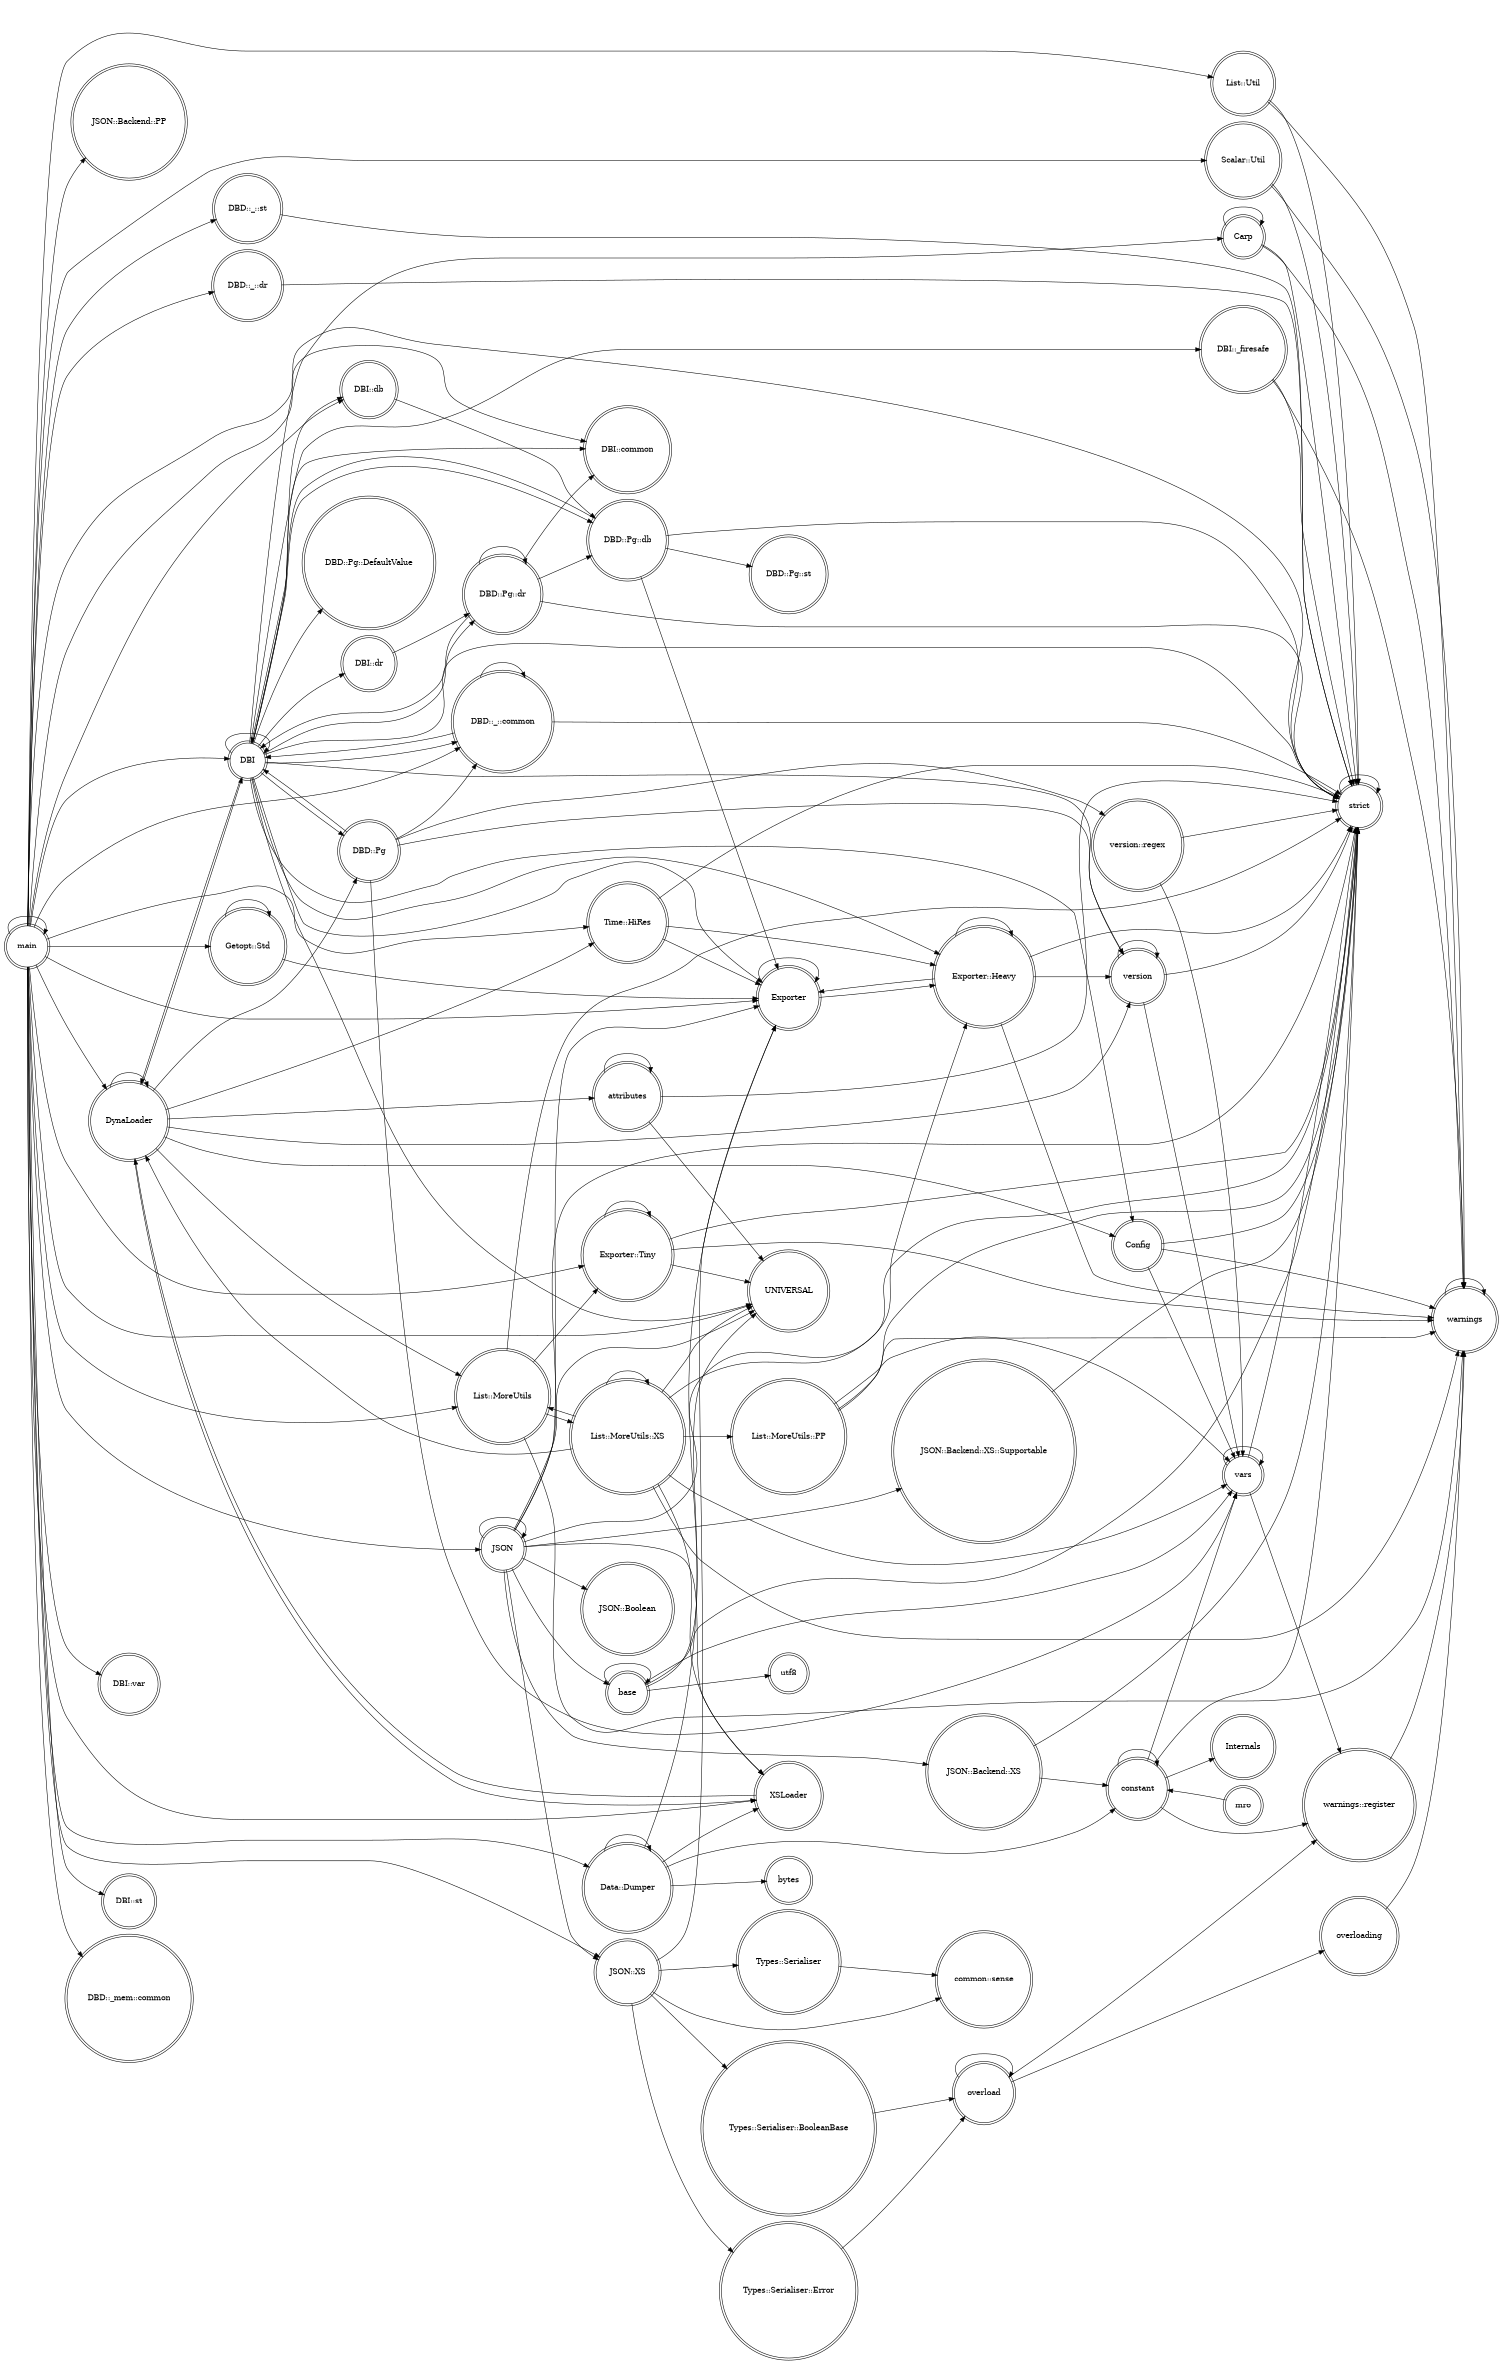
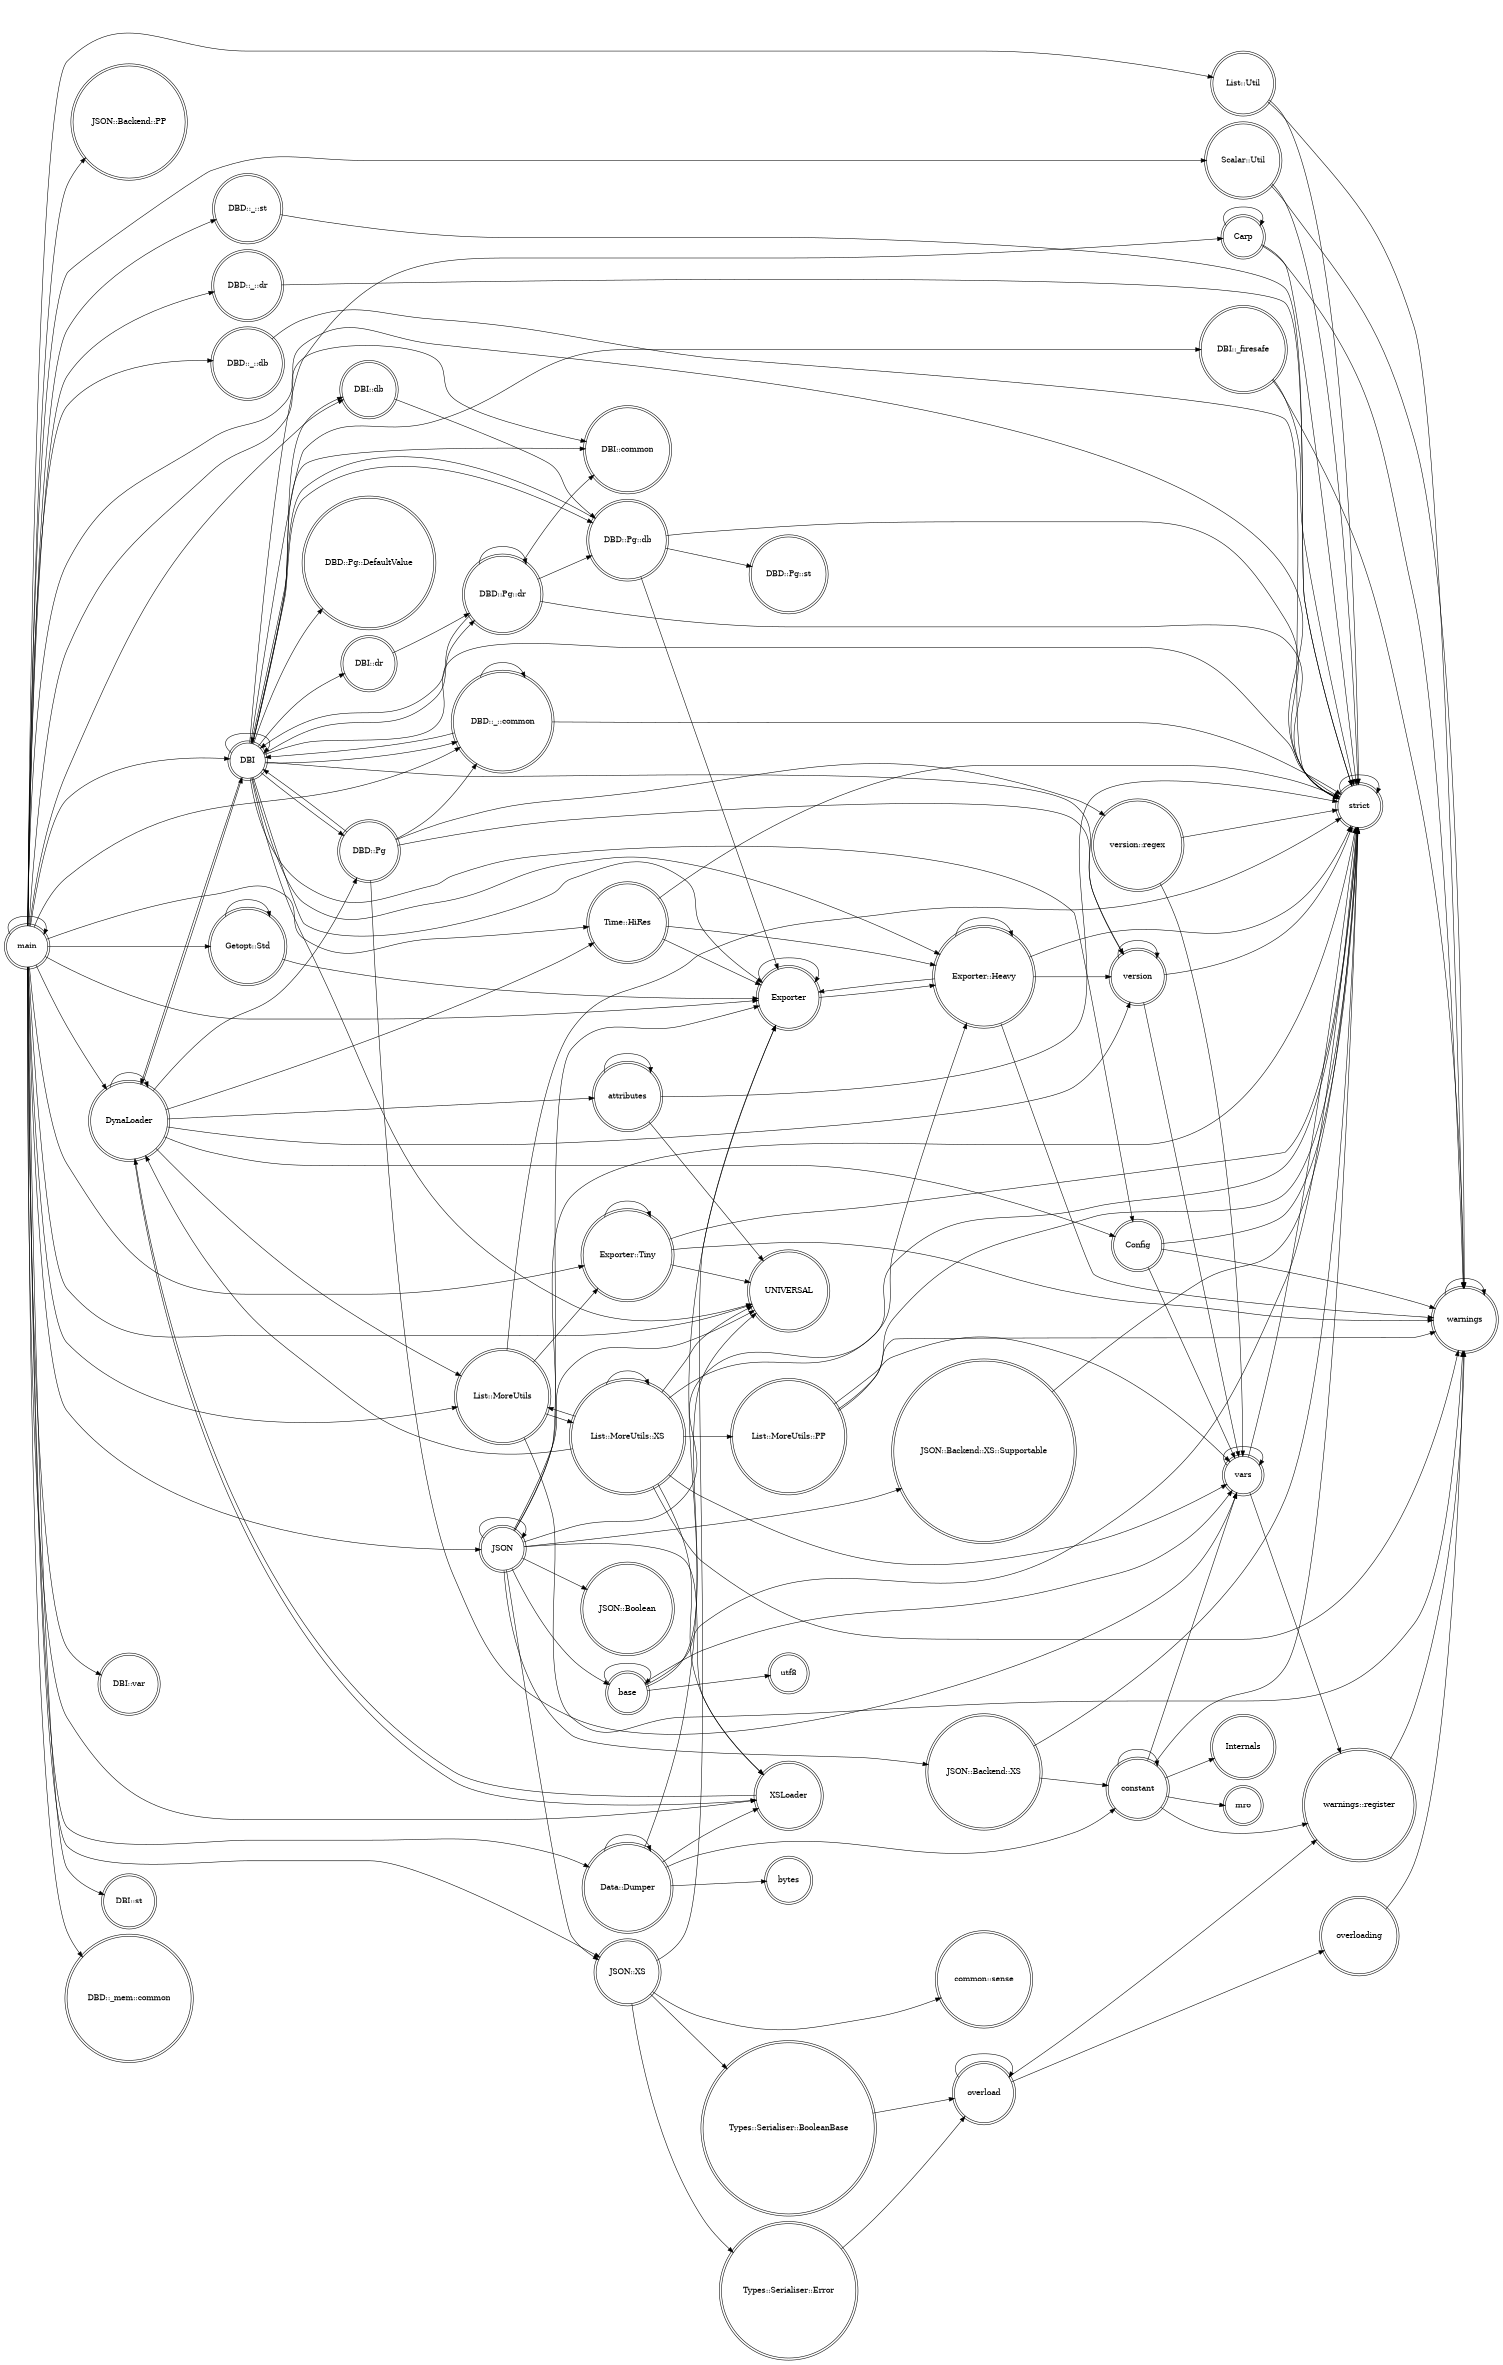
node "DBD::_::db": added
edge "mro" -> "constant": reversed
node "Types::Serialiser": removed
